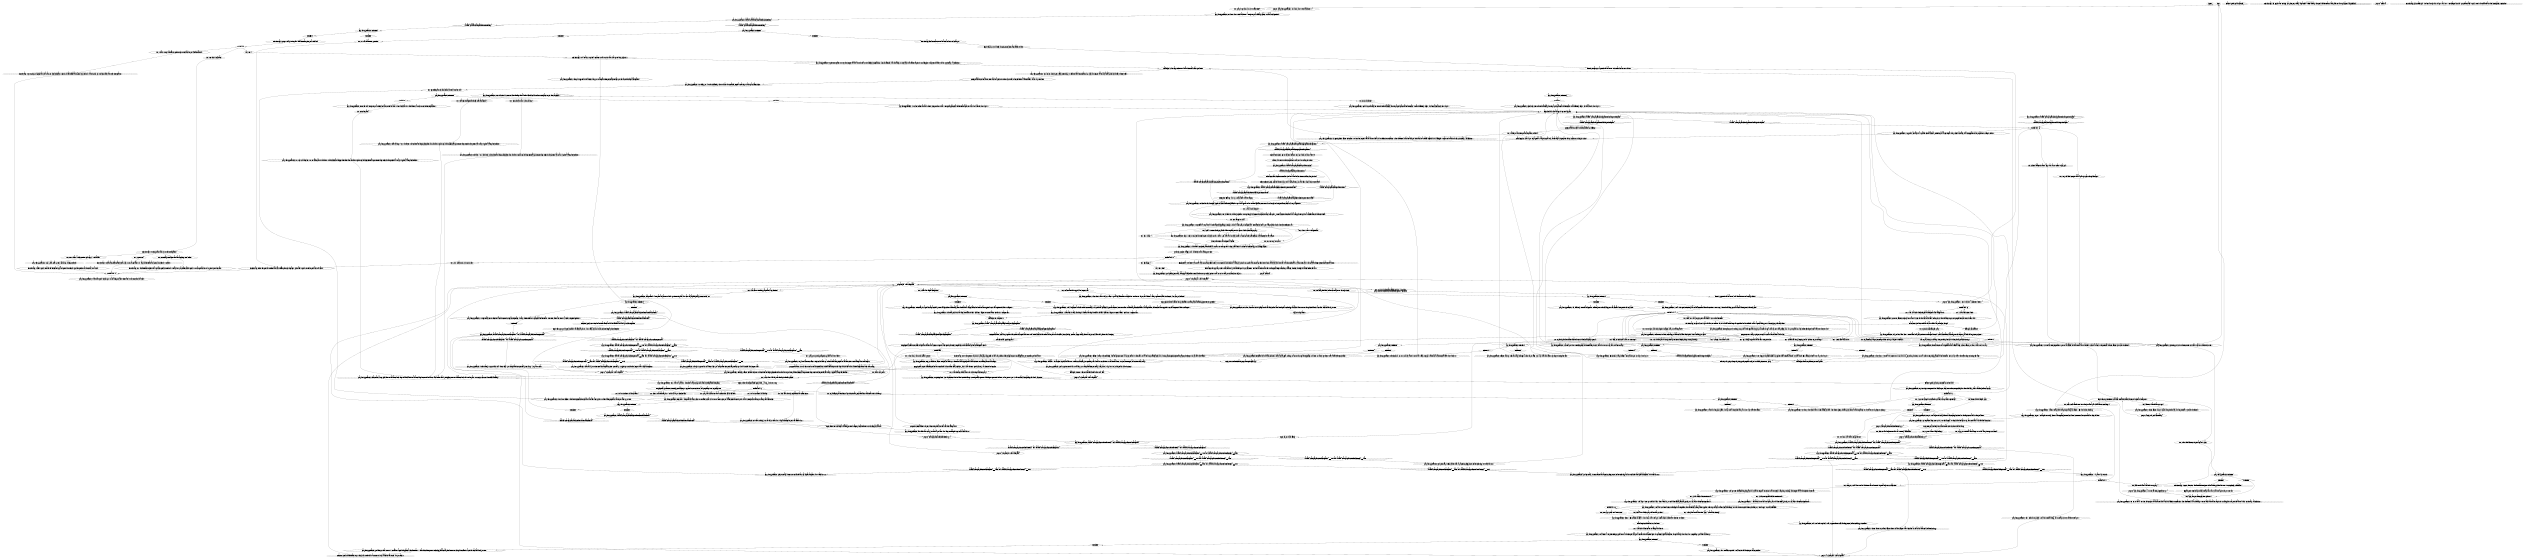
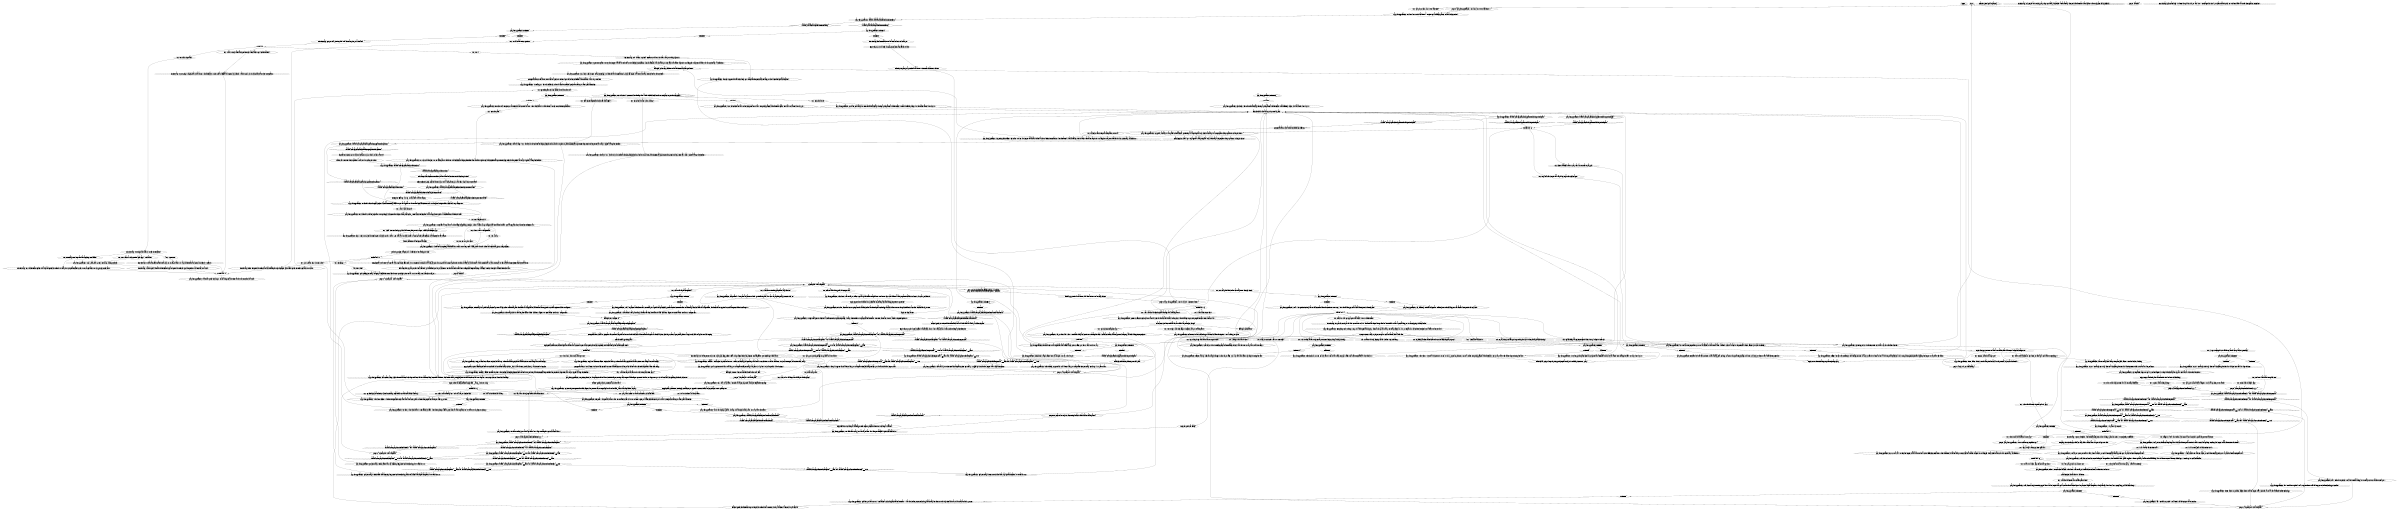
node "Untitled hub (02)": removed
